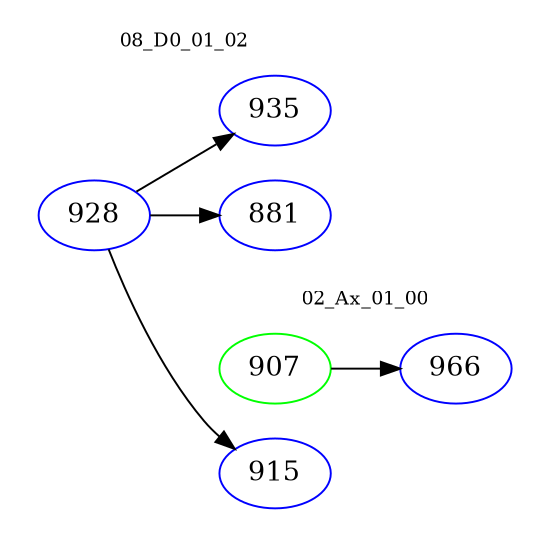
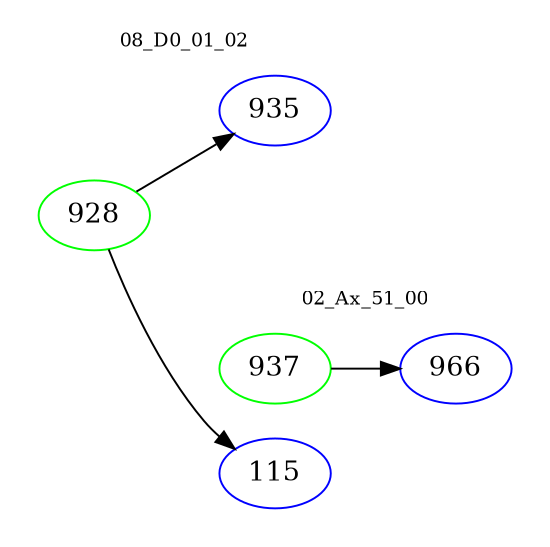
node "928": color blue -> green
node "881": removed
cluster "02_Ax_01_00": label "02_Ax_01_00" -> "02_Ax_51_00"
node "907": label "907" -> "937"
node "915": label "915" -> "115"
